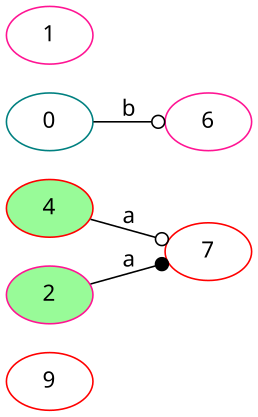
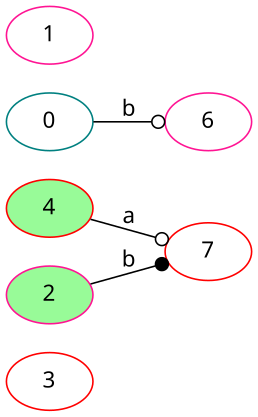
edge "2" -> "7": label "a" -> "b"
node "9": label "9" -> "3"
